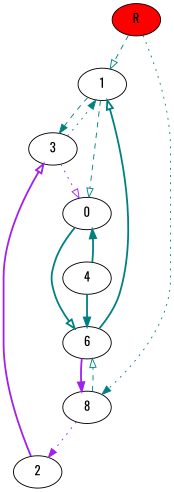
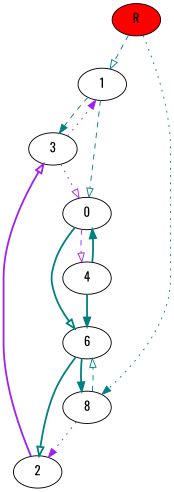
edge "3" -> "1": color teal -> purple
edge "6" -> "1": now "6" -> "2"
edge "0" -> "4": added
edge "6" -> "8": color purple -> teal
